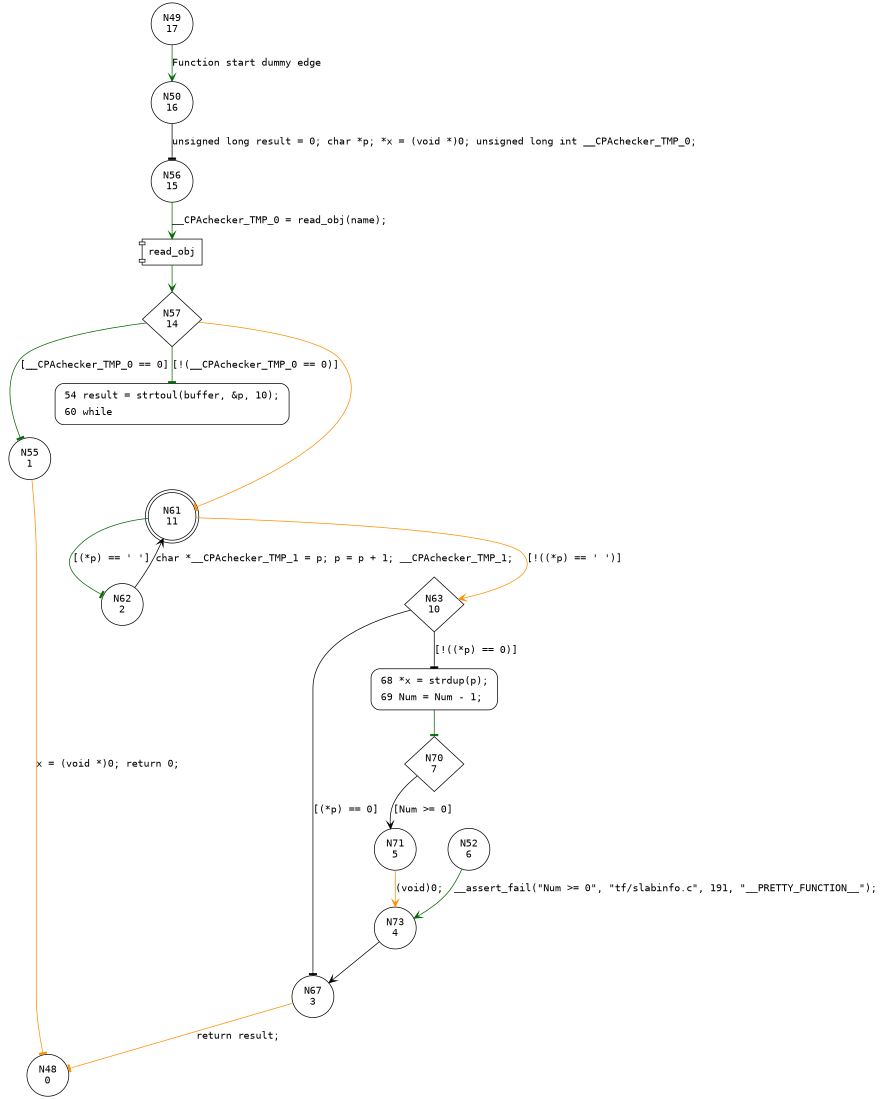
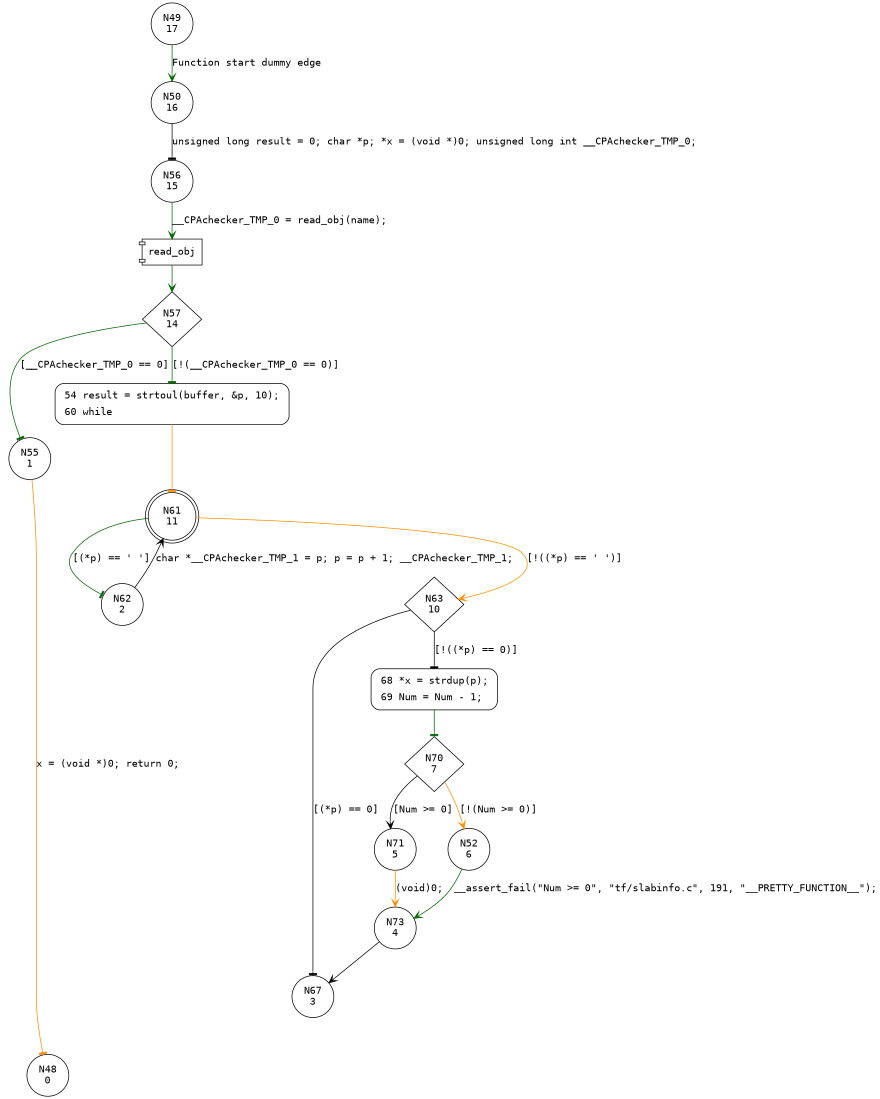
edge "N57 14" -> "N61 11": now "54" -> "N61 11"
edge "N70 7" -> "N52 6": added, label "[!(Num >= 0)]"
edge "N67 3" -> "N48 0": removed, label "return result;"
